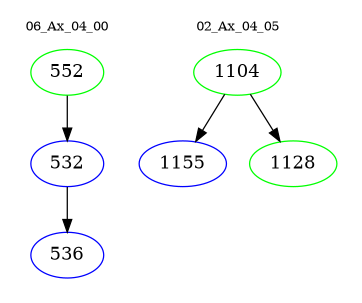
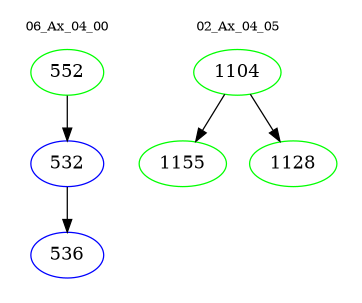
node "1155": color blue -> green
